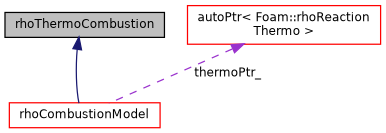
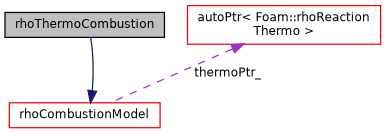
edge "rhoCombustionModel" -> "rhoThermoCombustion": reversed
